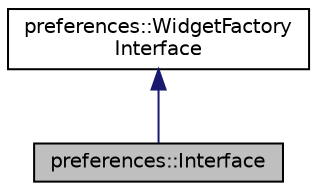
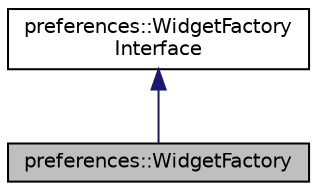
node "preferences::Interface": label "preferences::Interface" -> "preferences::WidgetFactory"
